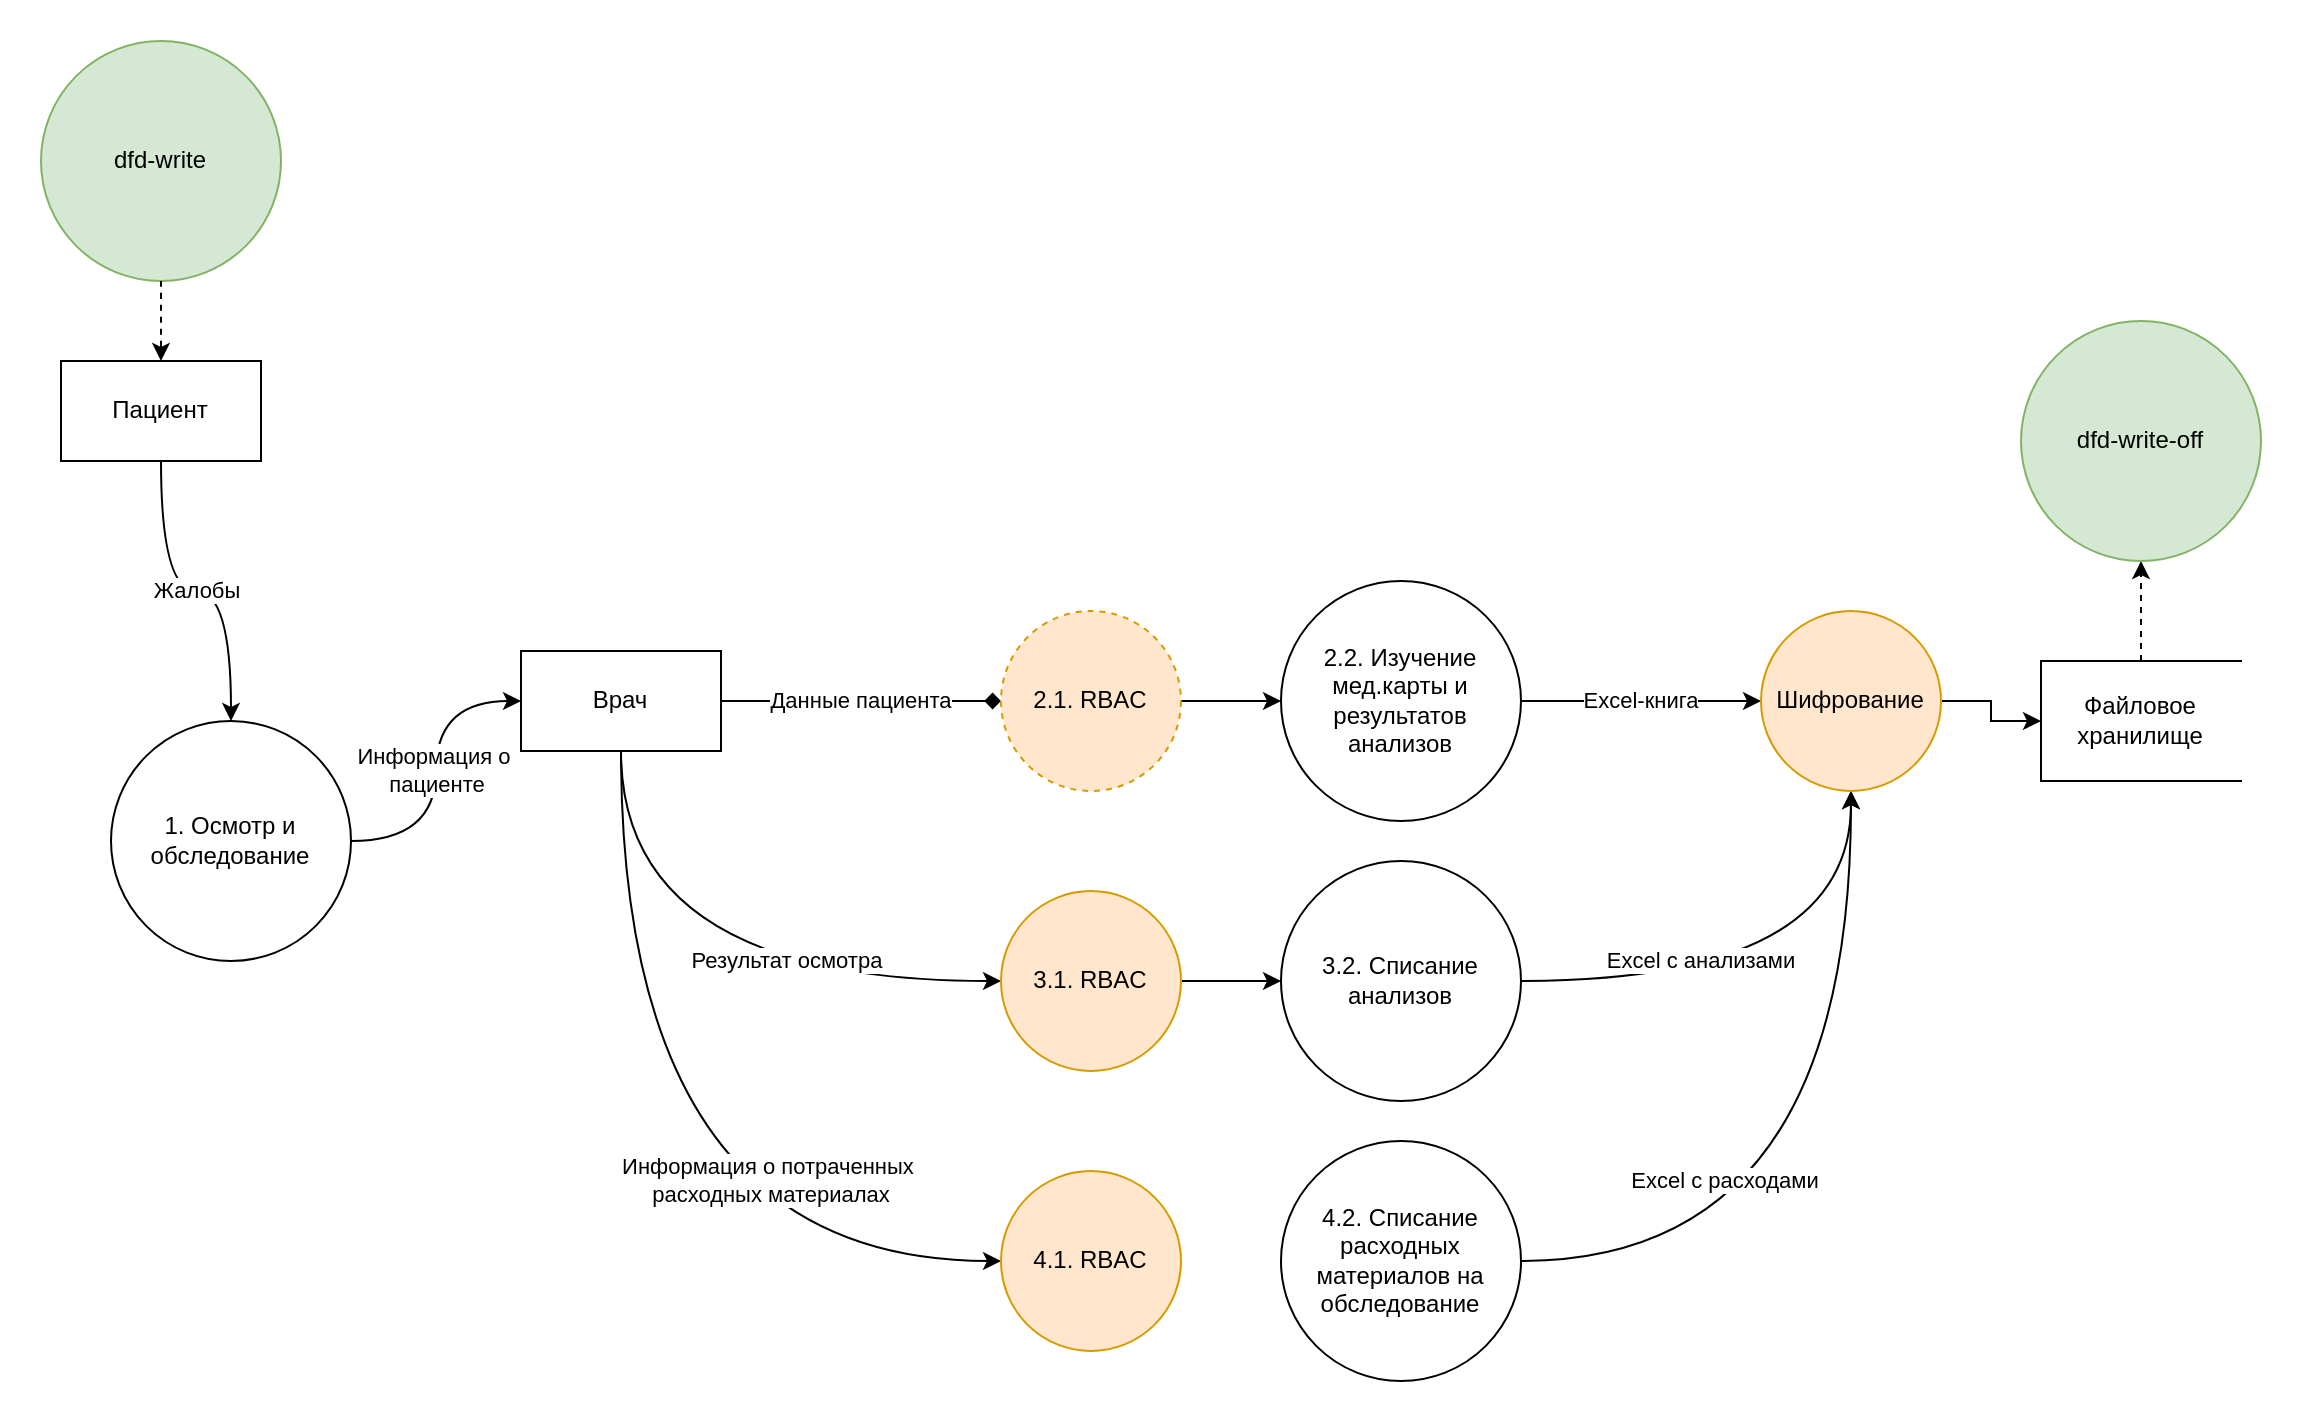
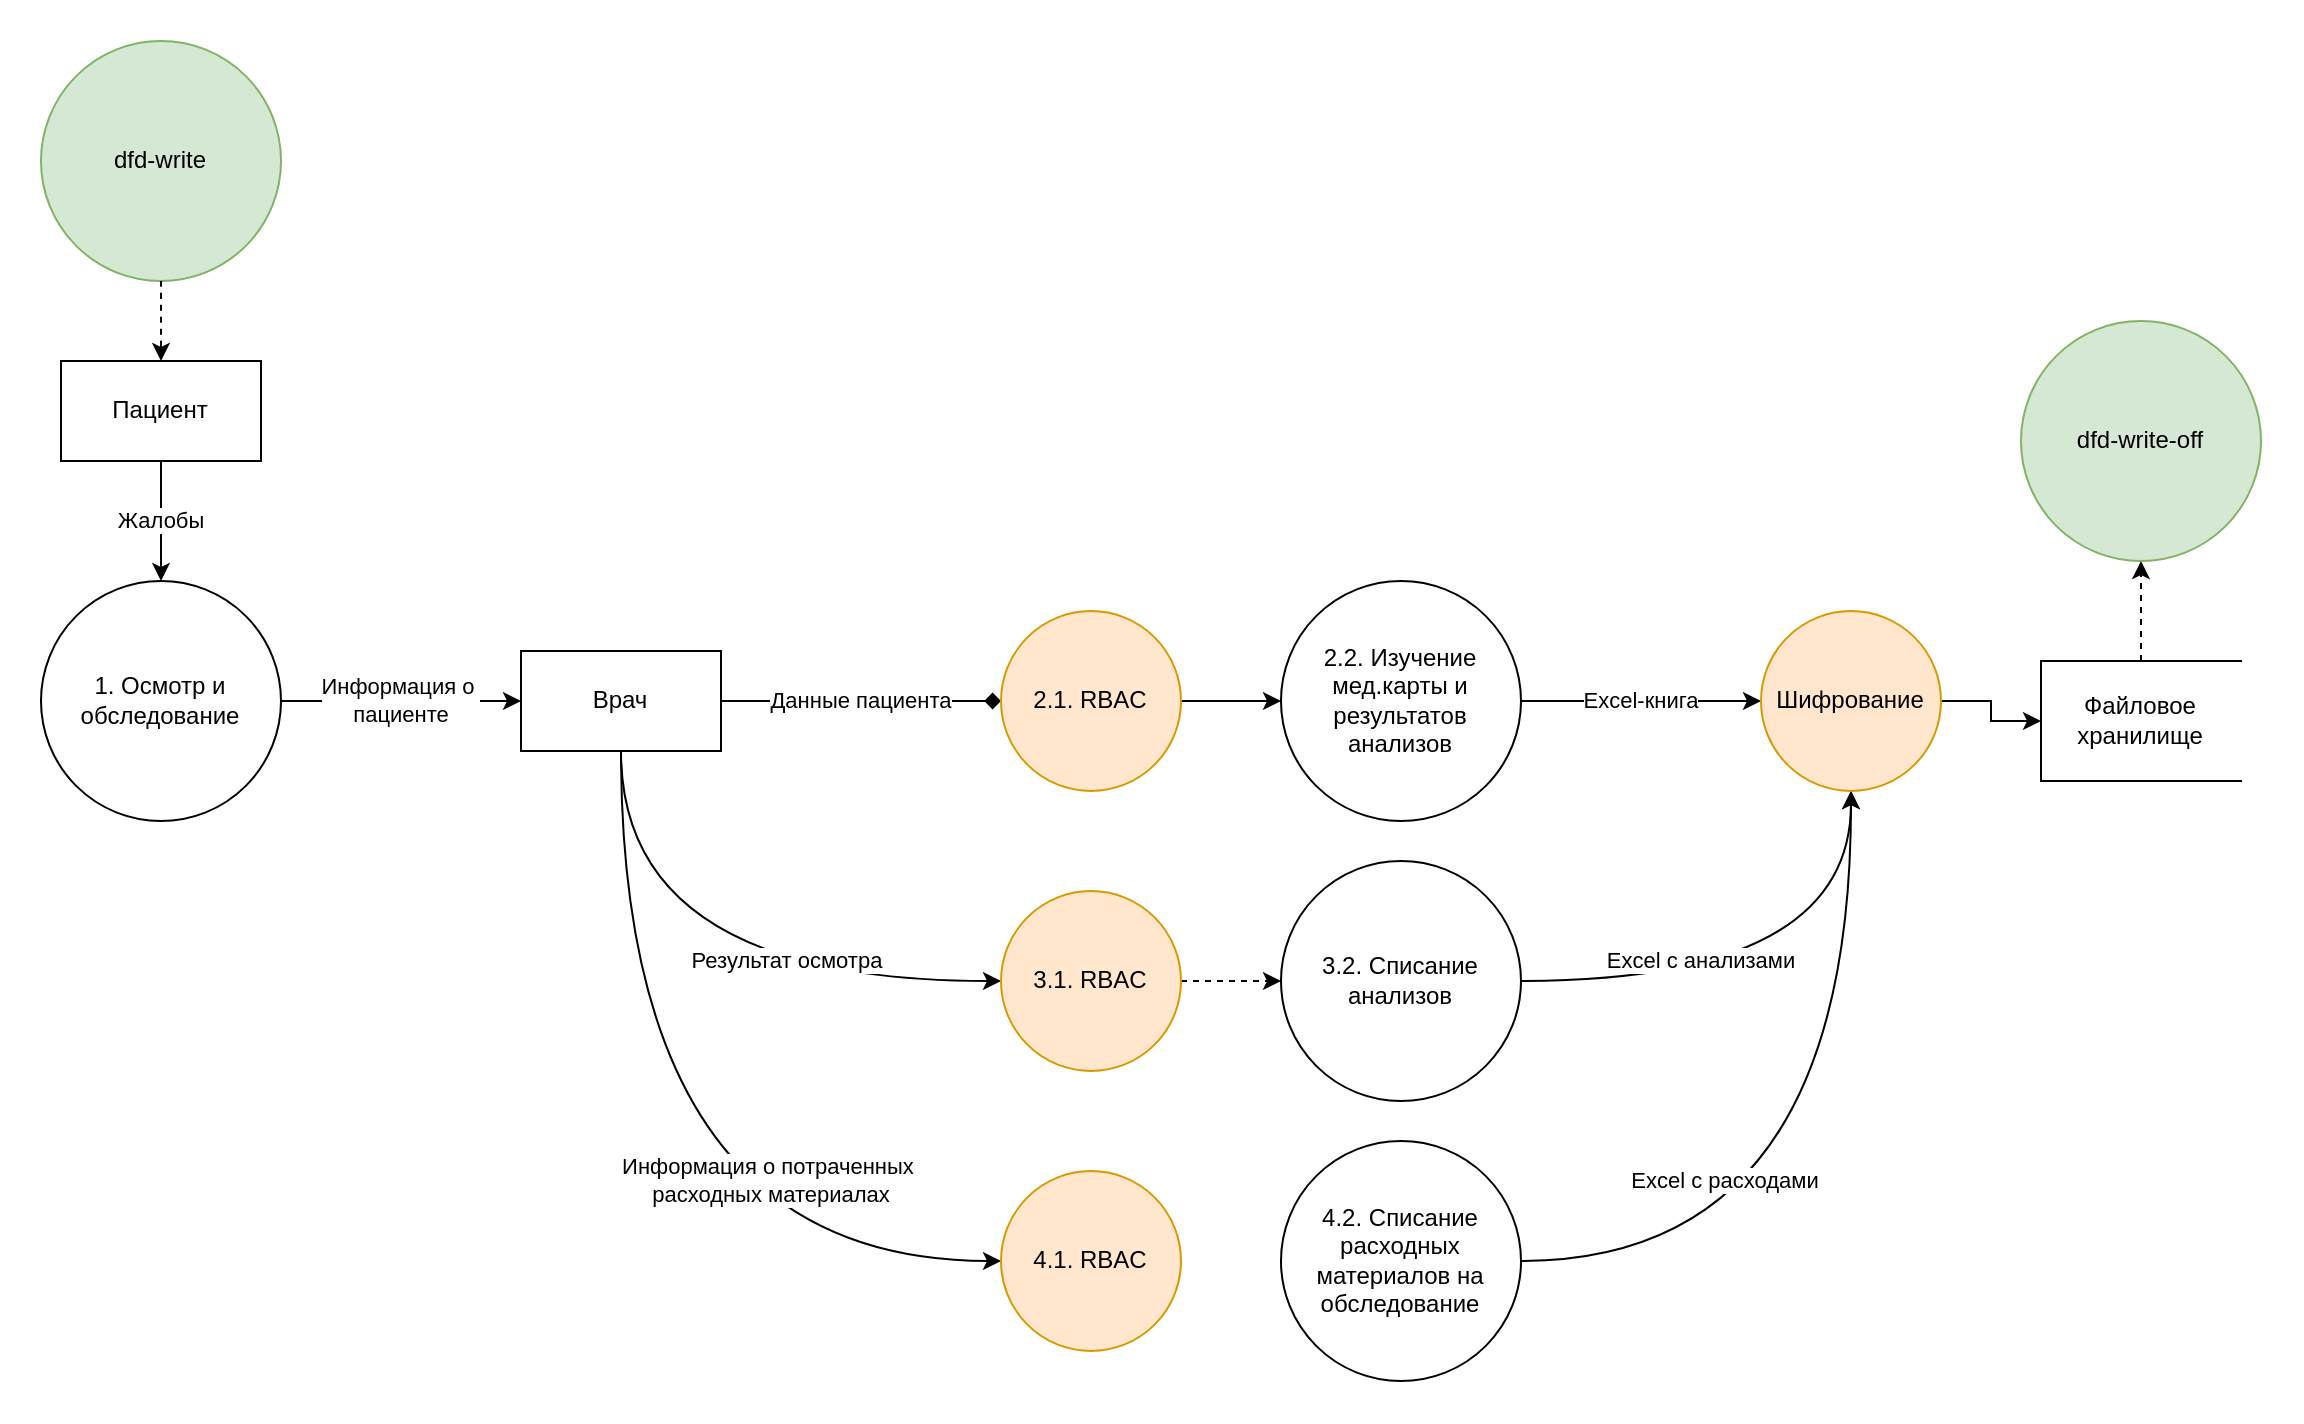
node "2.1. RBAC": style dashed -> solid
node "1. Осмотр и обследование": moved (231, 841) -> (161, 701)
edge "3.1. RBAC" -> "3.2. Списание анализов": style solid -> dashed
